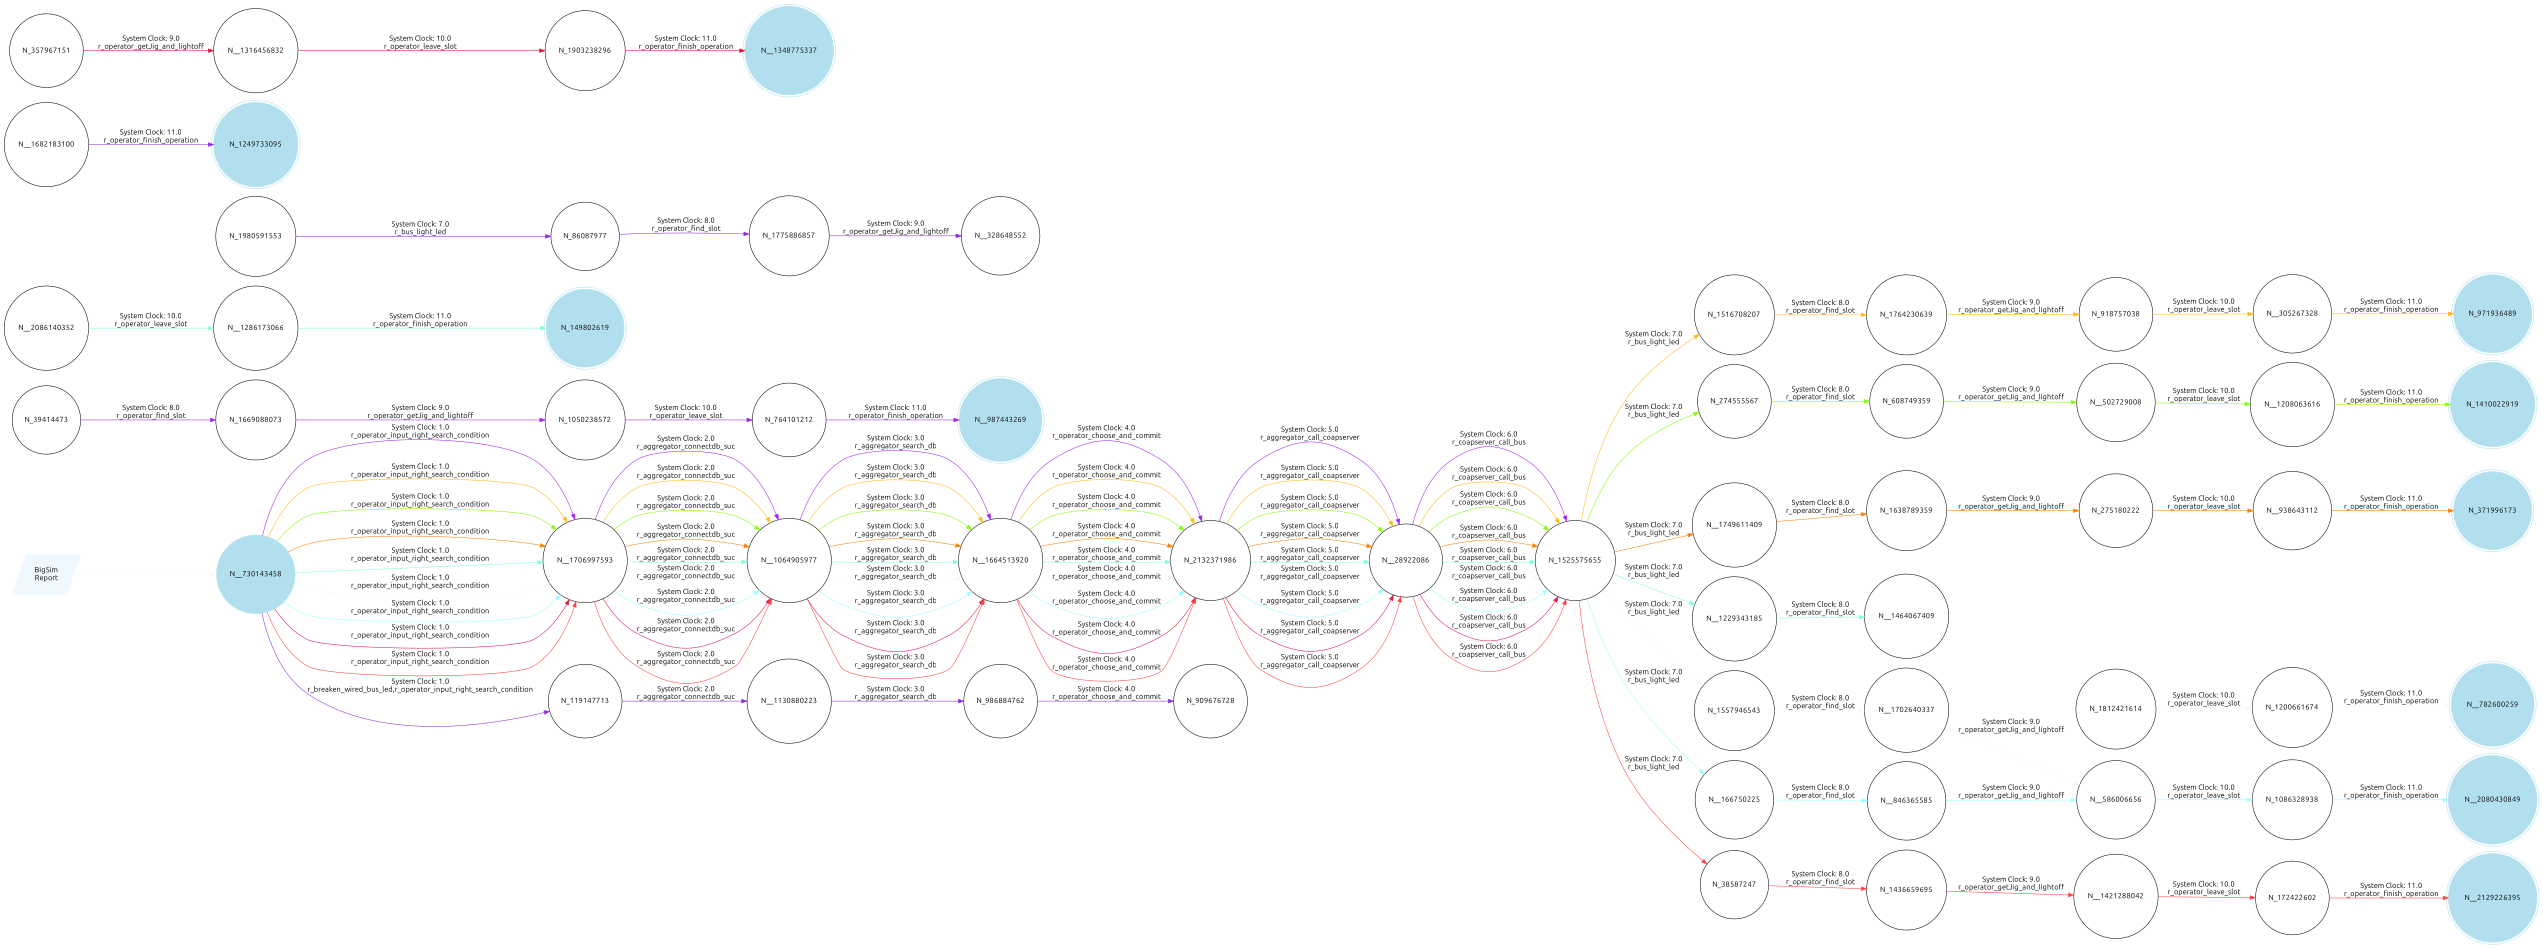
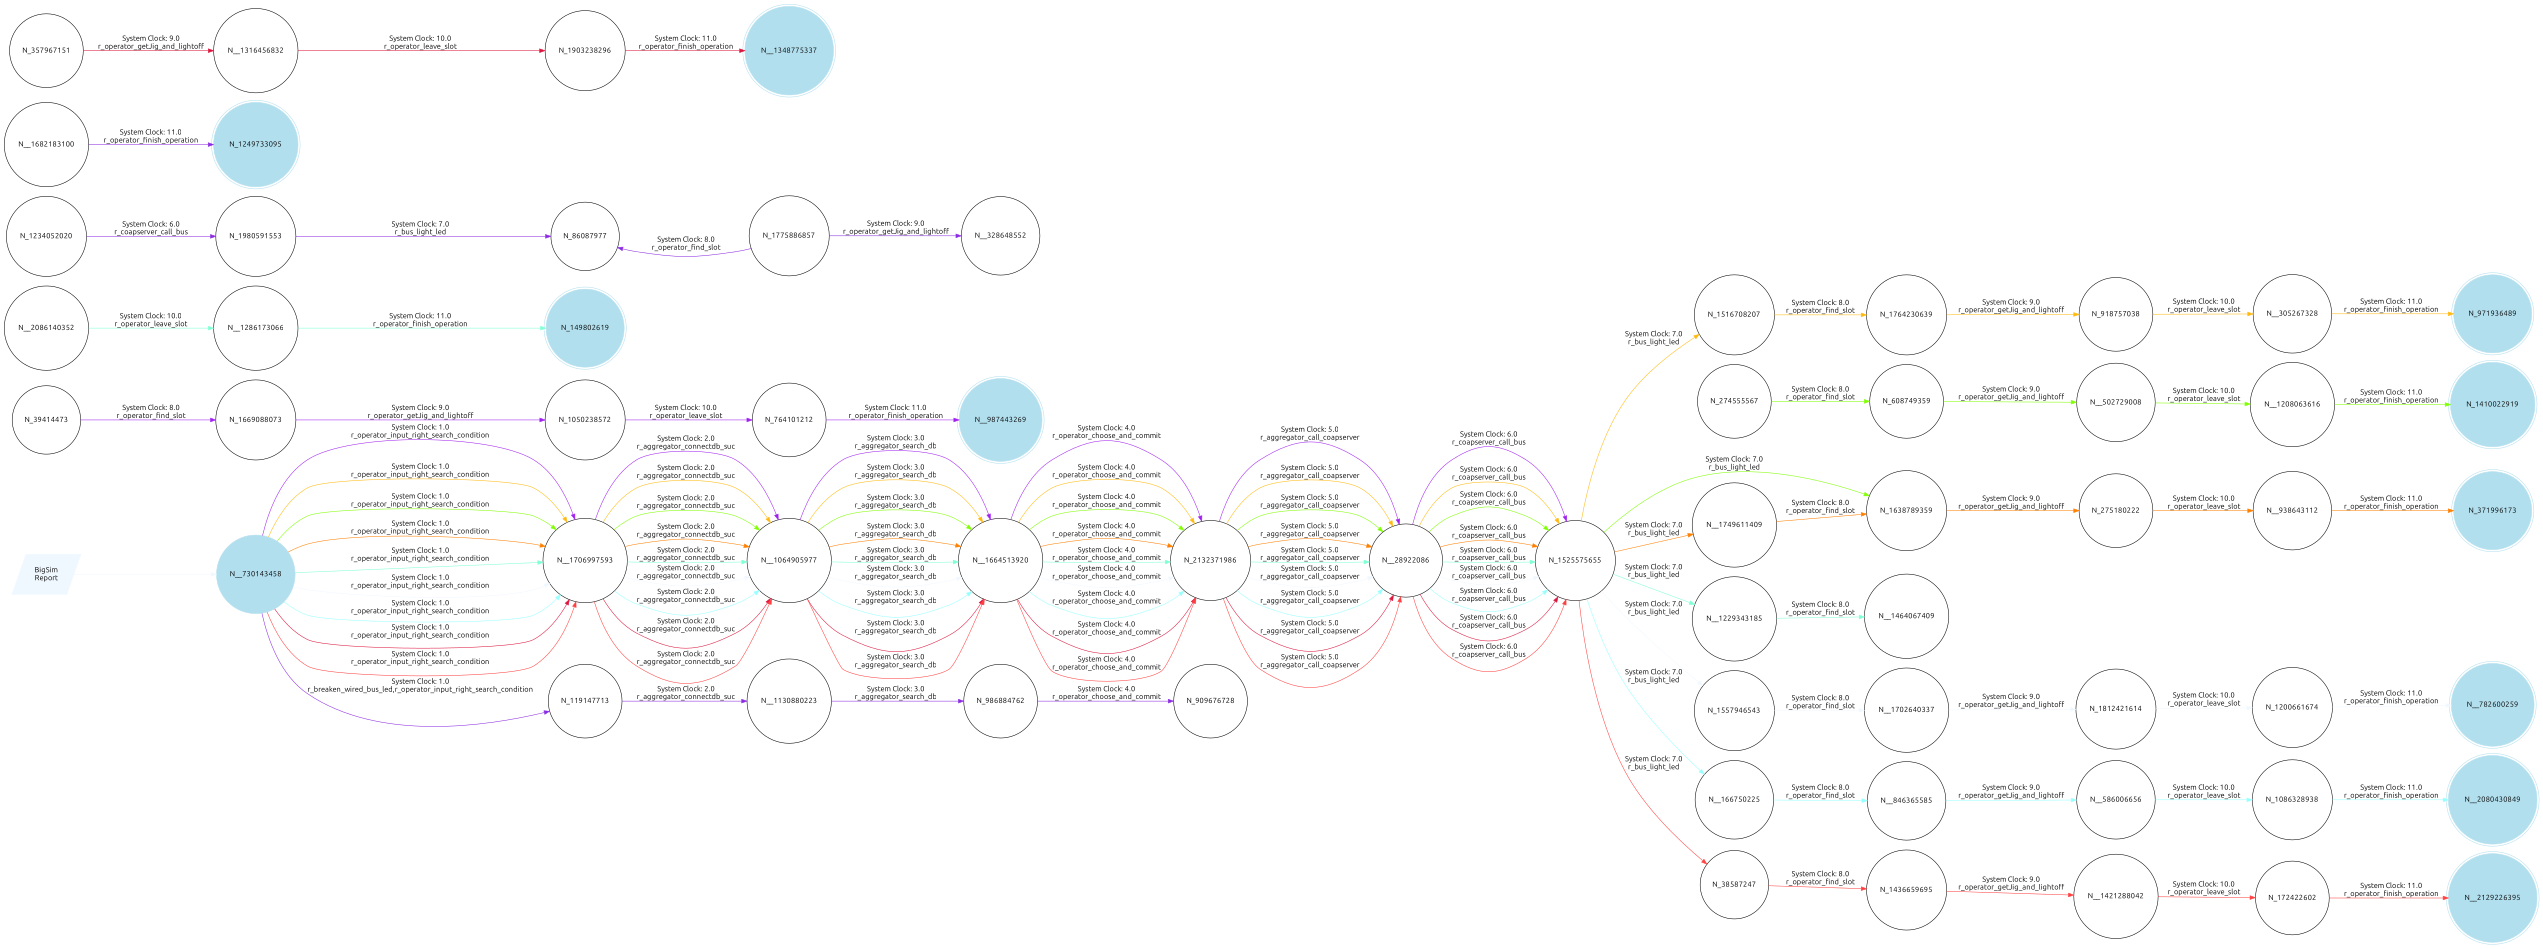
edge "N_86087977" -> "N_1775886857": reversed
node "N_1234052020": added
edge "N_1525575655" -> "N_274555567": now "N_1525575655" -> "N_1638789359"
edge "N__1702640337" -> "N__586006656": now "N__1702640337" -> "N_1812421614"
